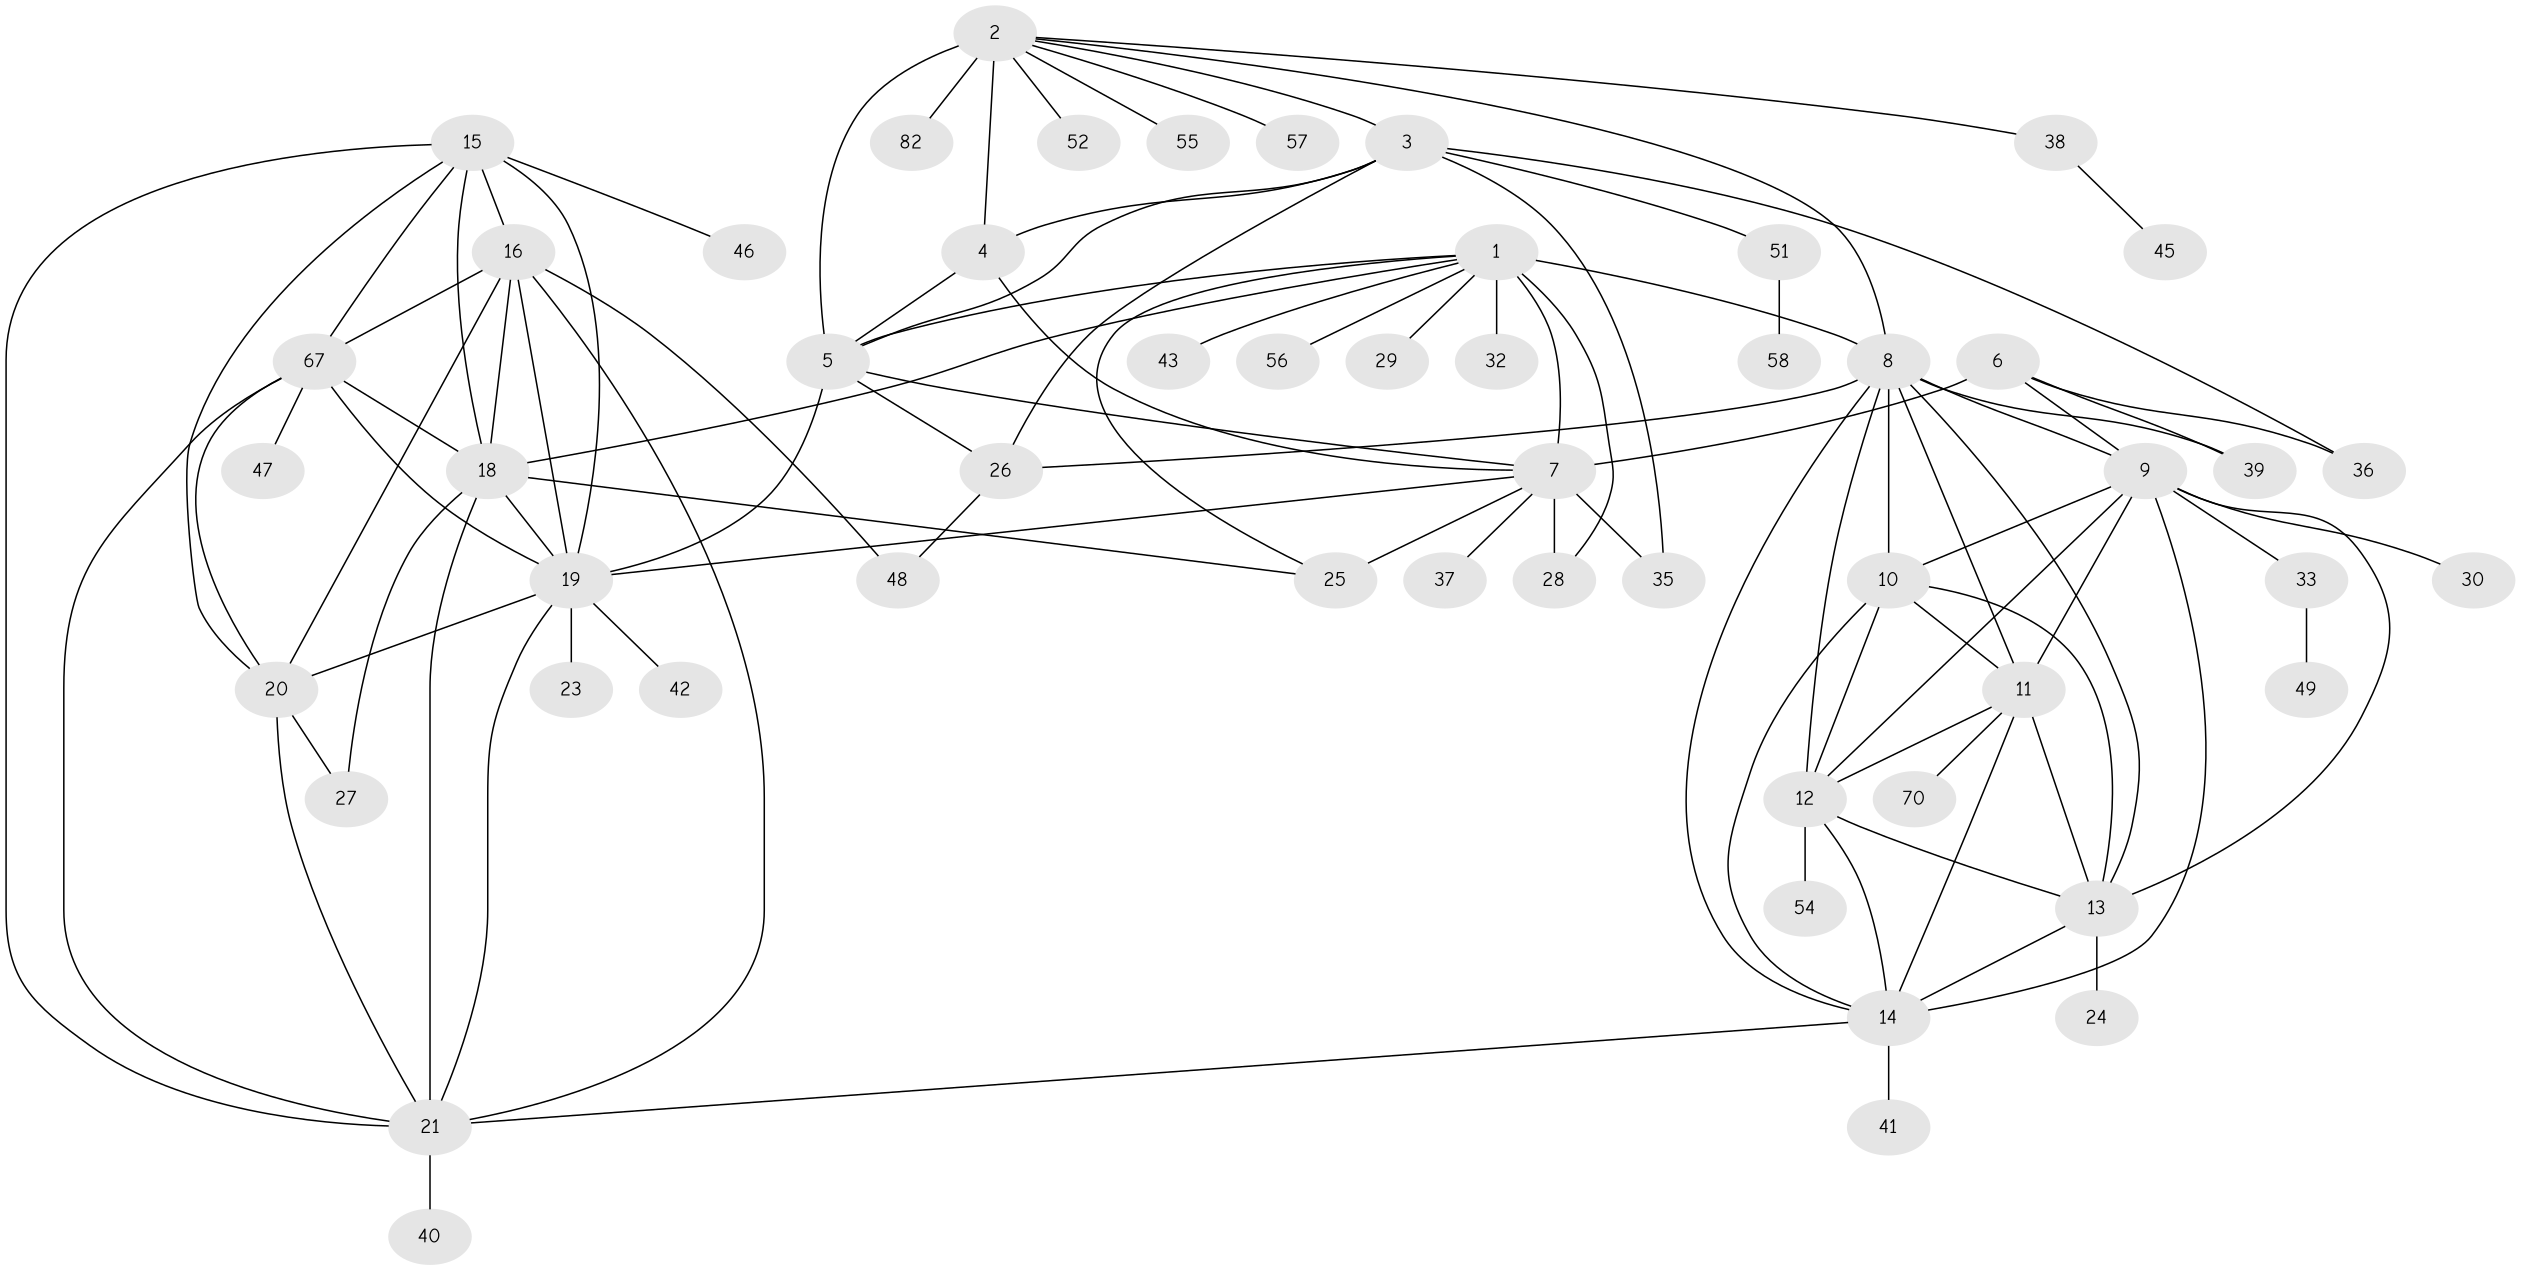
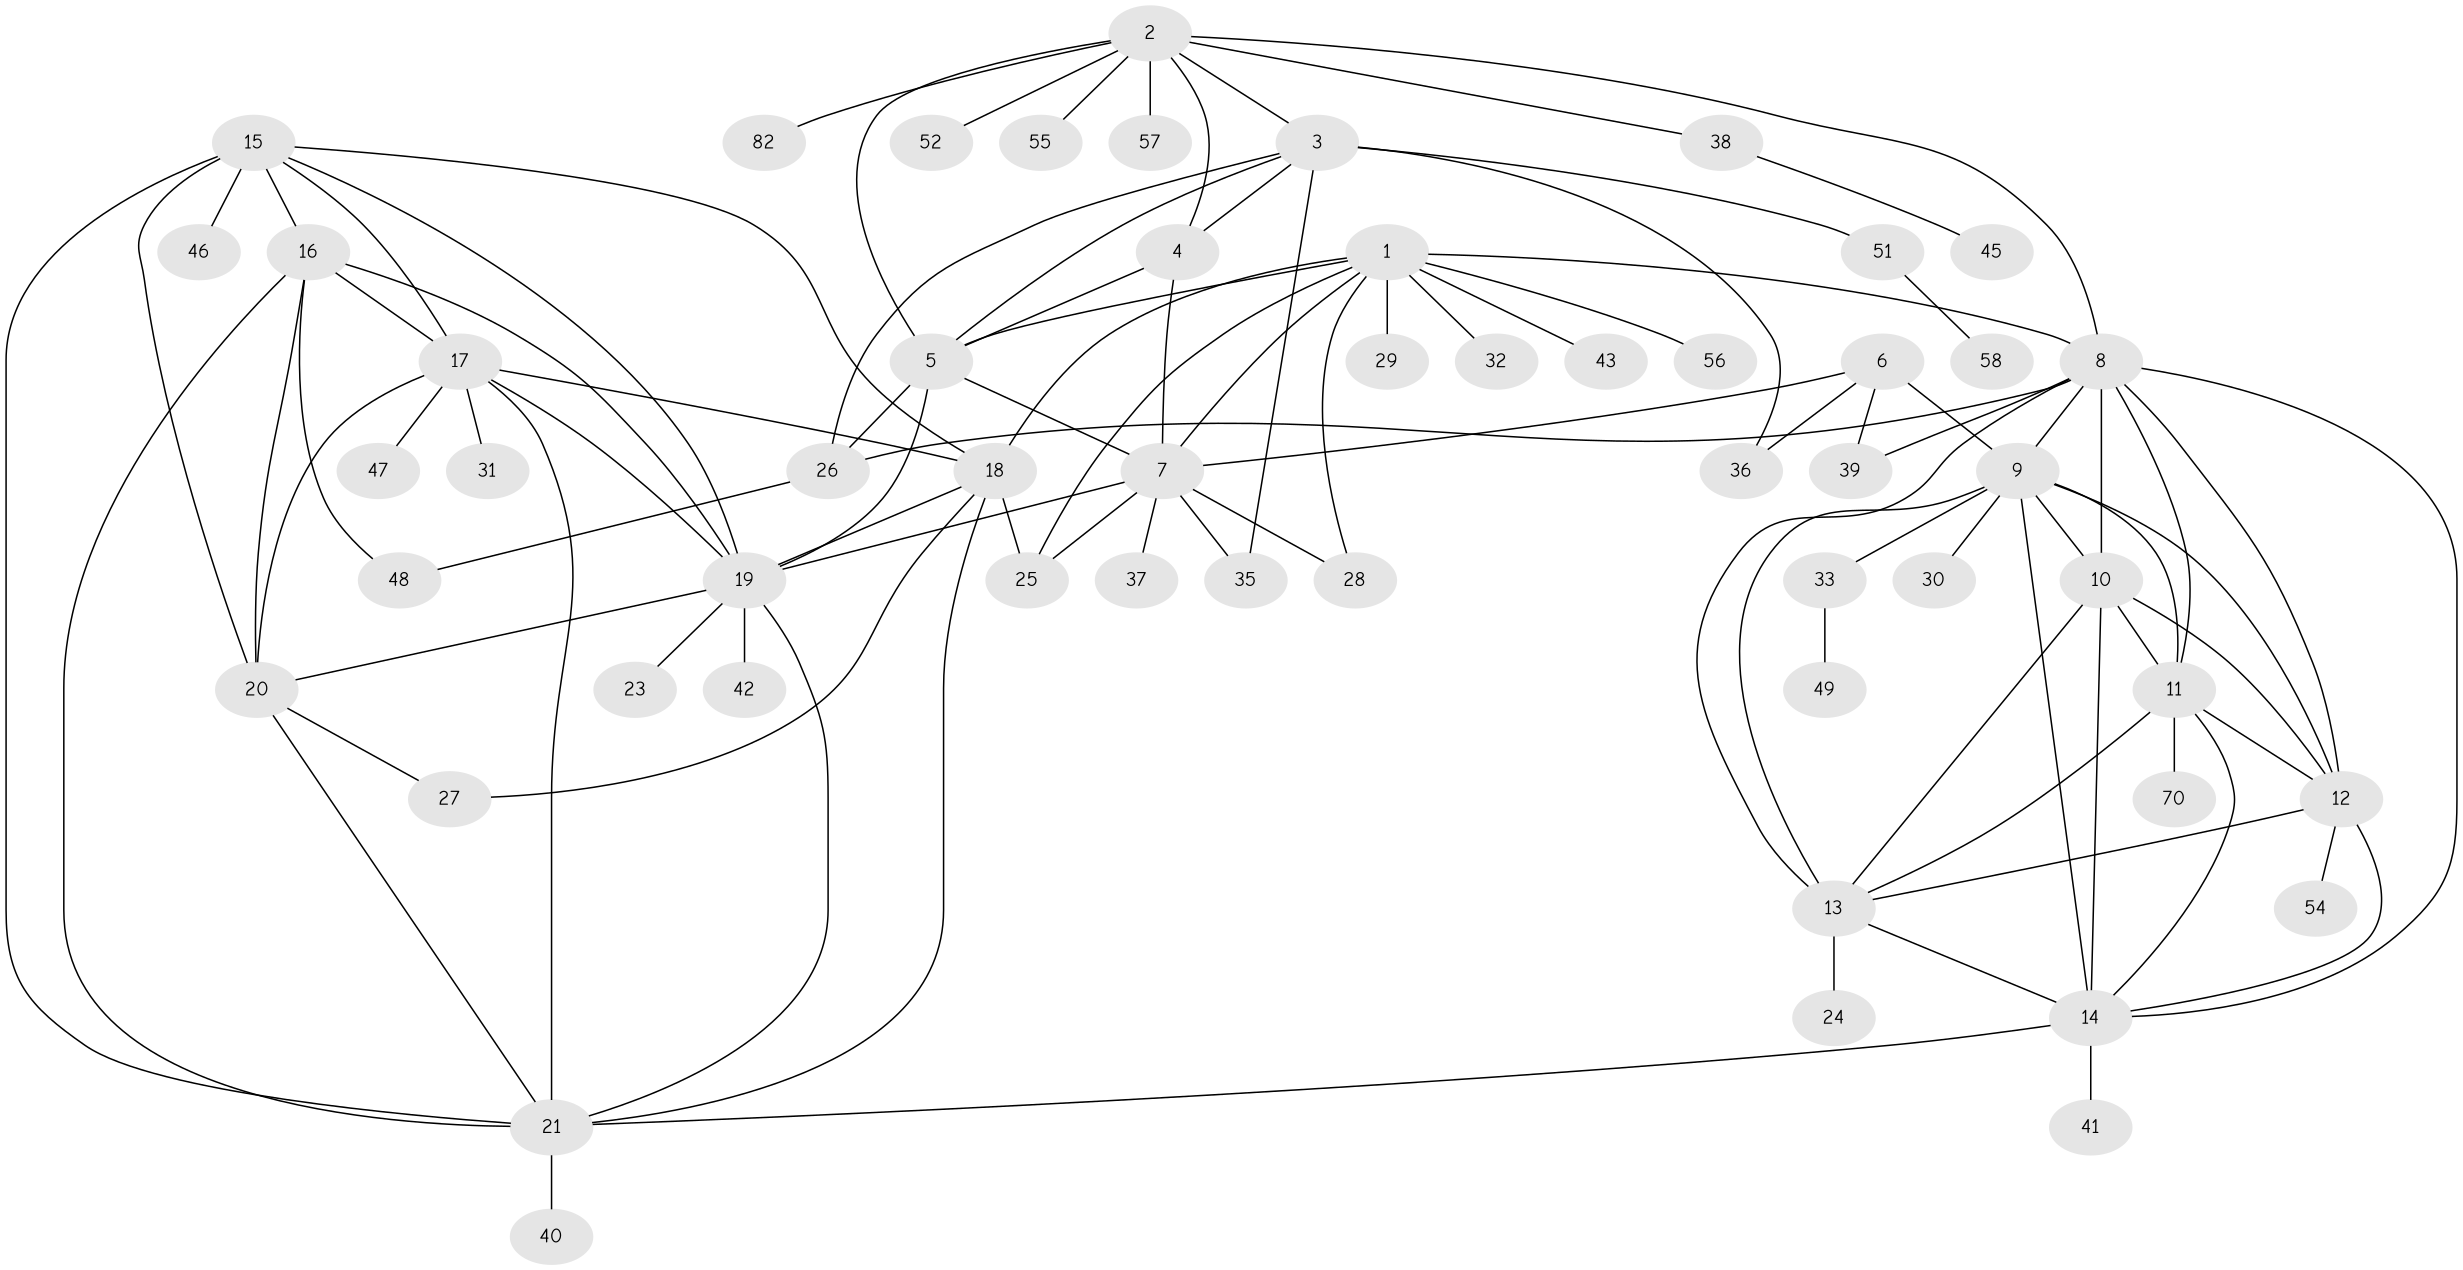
node "67": label "67" -> "17"
edge "16" -- "18": removed
node "31": added
